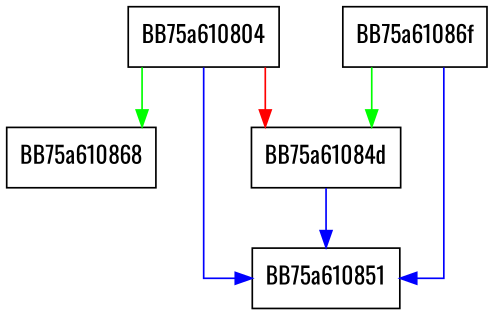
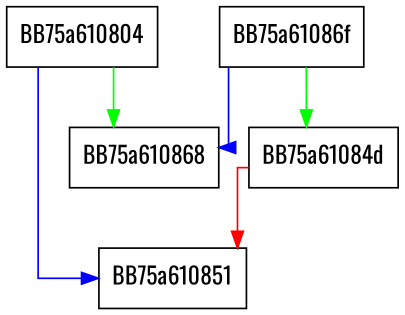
edge "BB75a610804" -> "BB75a61084d": removed
edge "BB75a61086f" -> "BB75a610851": now "BB75a61086f" -> "BB75a610868"
edge "BB75a61084d" -> "BB75a610851": color blue -> red
